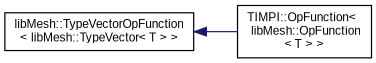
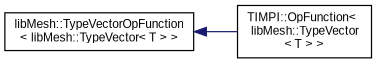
node "TIMPI::OpFunction< libMesh::OpFunction < T > >": label "TIMPI::OpFunction< libMesh::OpFunction < T > >" -> "TIMPI::OpFunction< libMesh::TypeVector < T > >"
